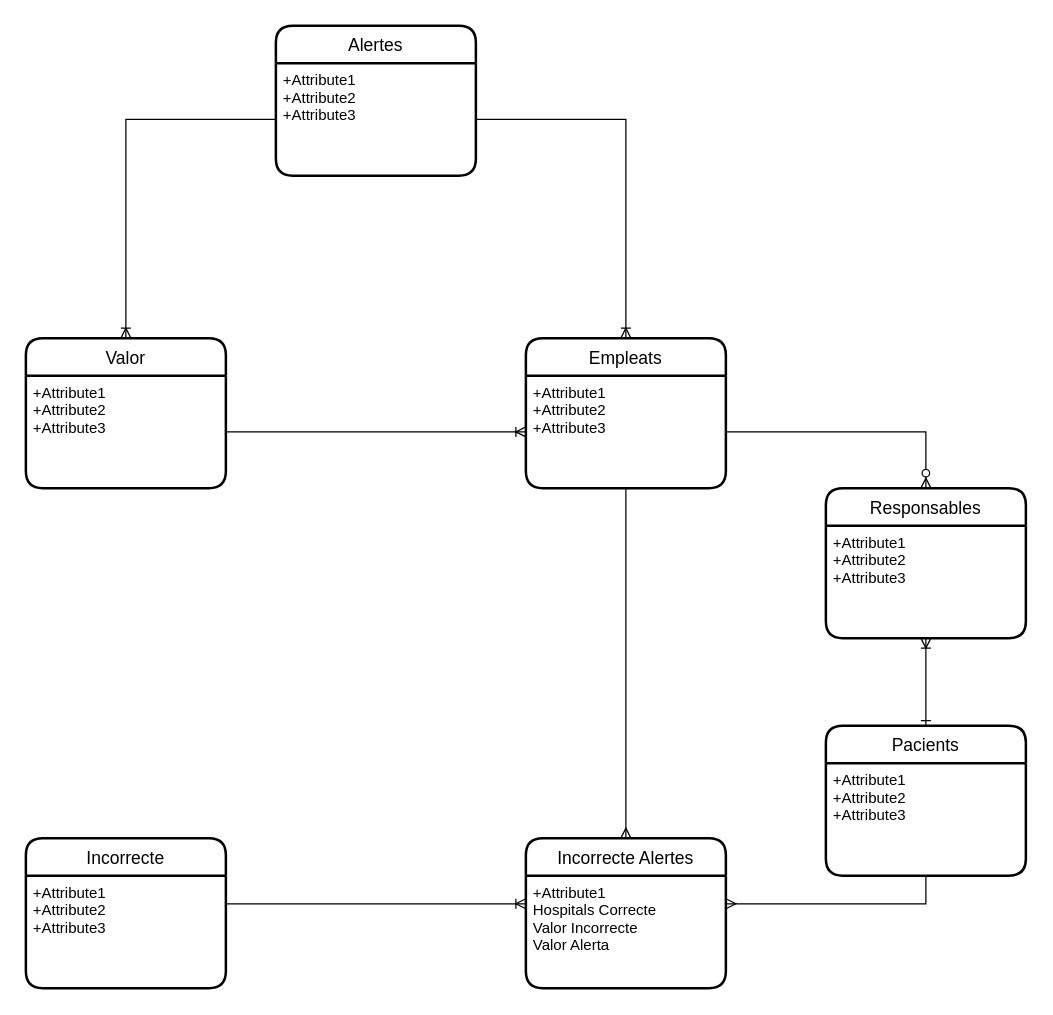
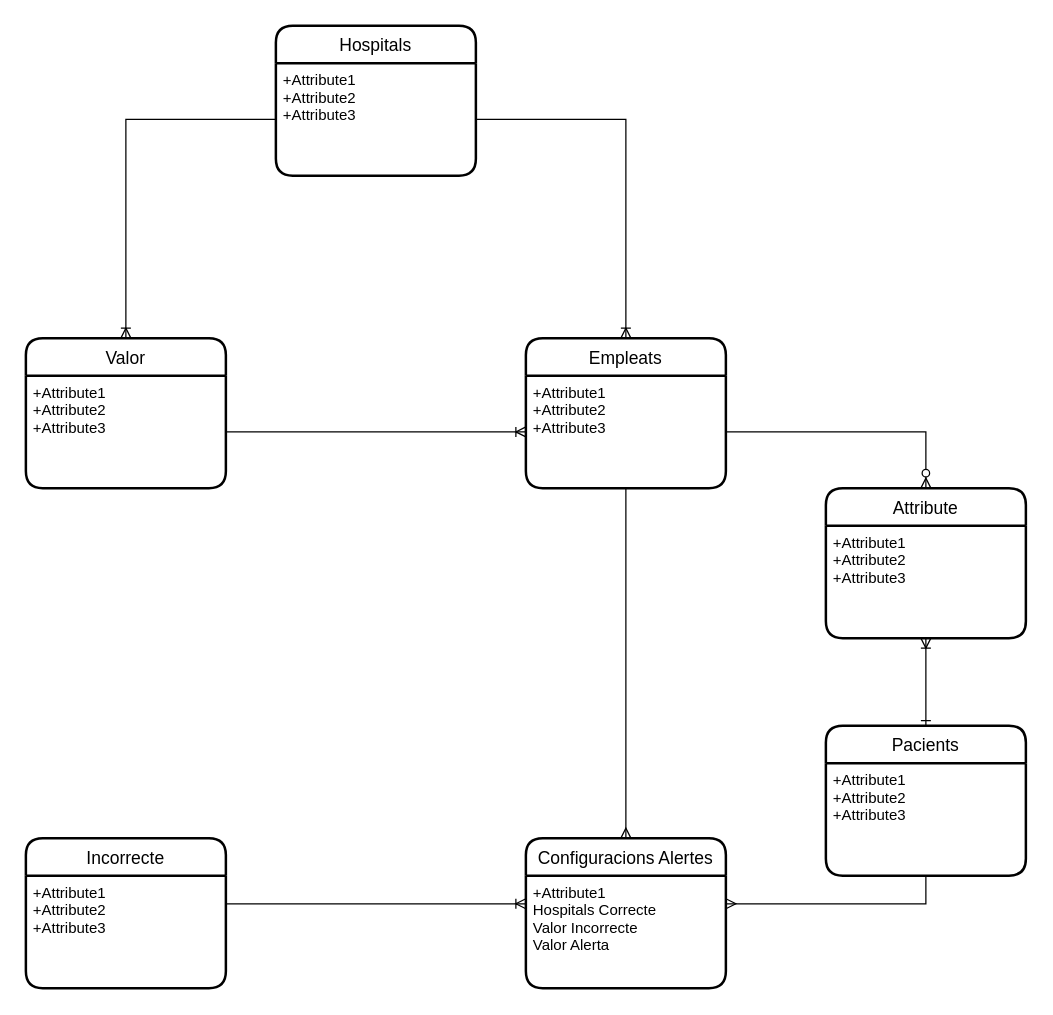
node "Alertes": label "Alertes" -> "Hospitals"
node "Responsables": label "Responsables" -> "Attribute"
node "Incorrecte Alertes": label "Incorrecte Alertes" -> "Configuracions Alertes"
